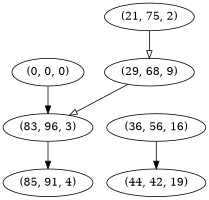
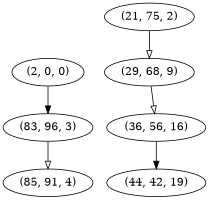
node "(0, 0, 0)": label "(0, 0, 0)" -> "(2, 0, 0)"
edge "(29, 68, 9)" -> "(83, 96, 3)": now "(29, 68, 9)" -> "(36, 56, 16)"
edge "(83, 96, 3)" -> "(85, 91, 4)": arrowhead normal -> onormal
